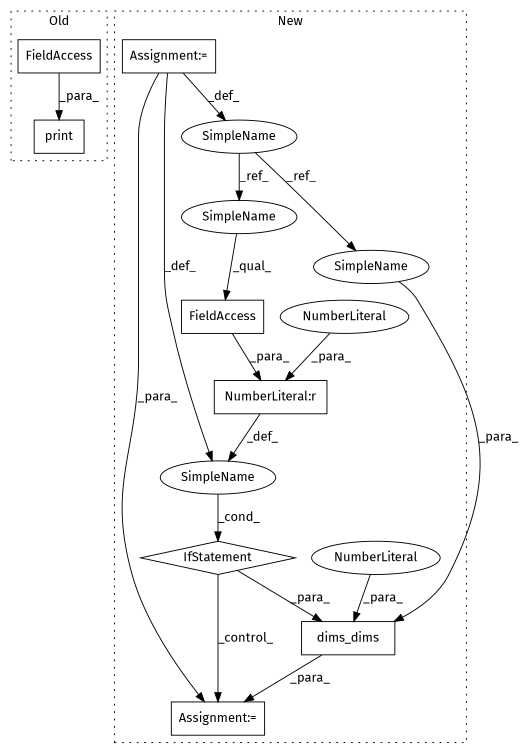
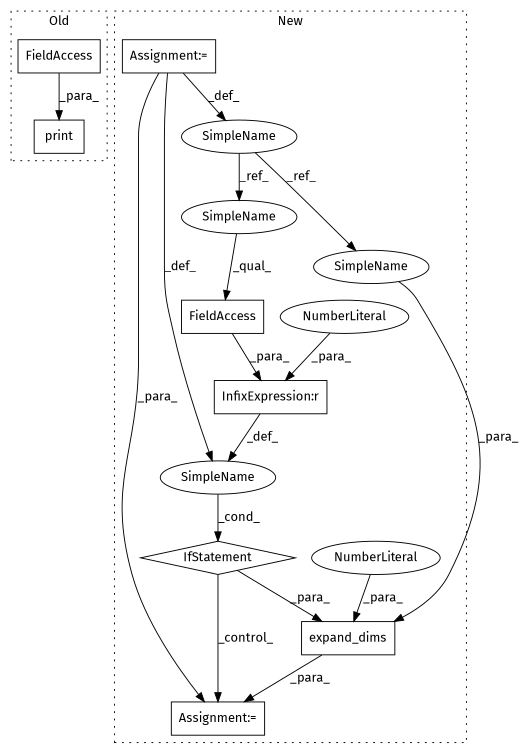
node "NumberLiteral:r": label "NumberLiteral:r" -> "InfixExpression:r"
node "dims_dims": label "dims_dims" -> "expand_dims"
